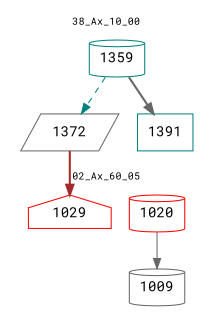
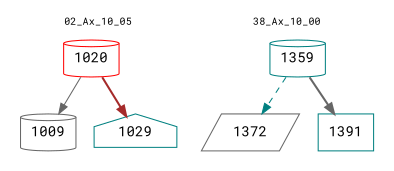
edge "1372" -> "1029": now "1020" -> "1029"
cluster "02_Ax_60_05": label "02_Ax_60_05" -> "02_Ax_10_05"
node "1029": color red -> teal
